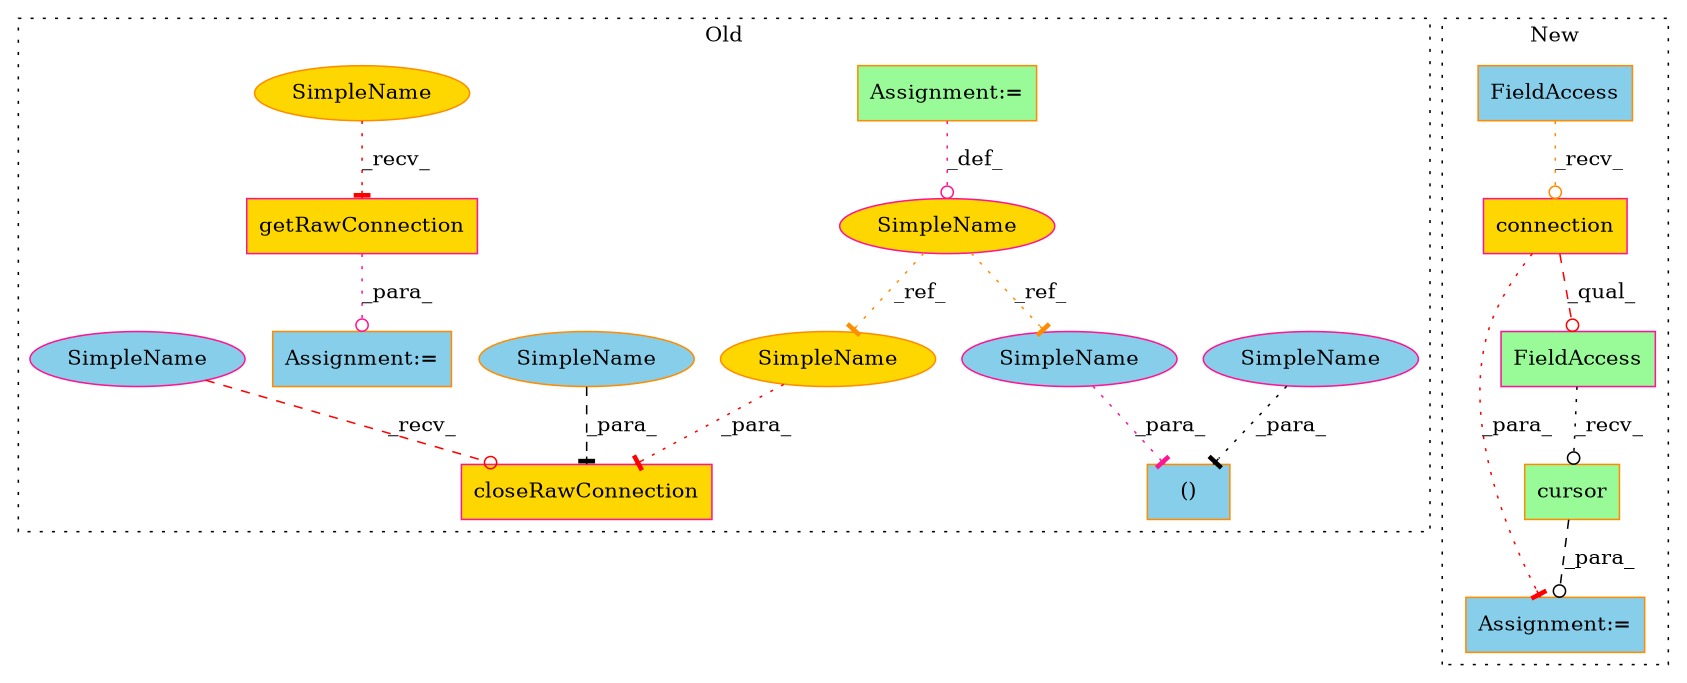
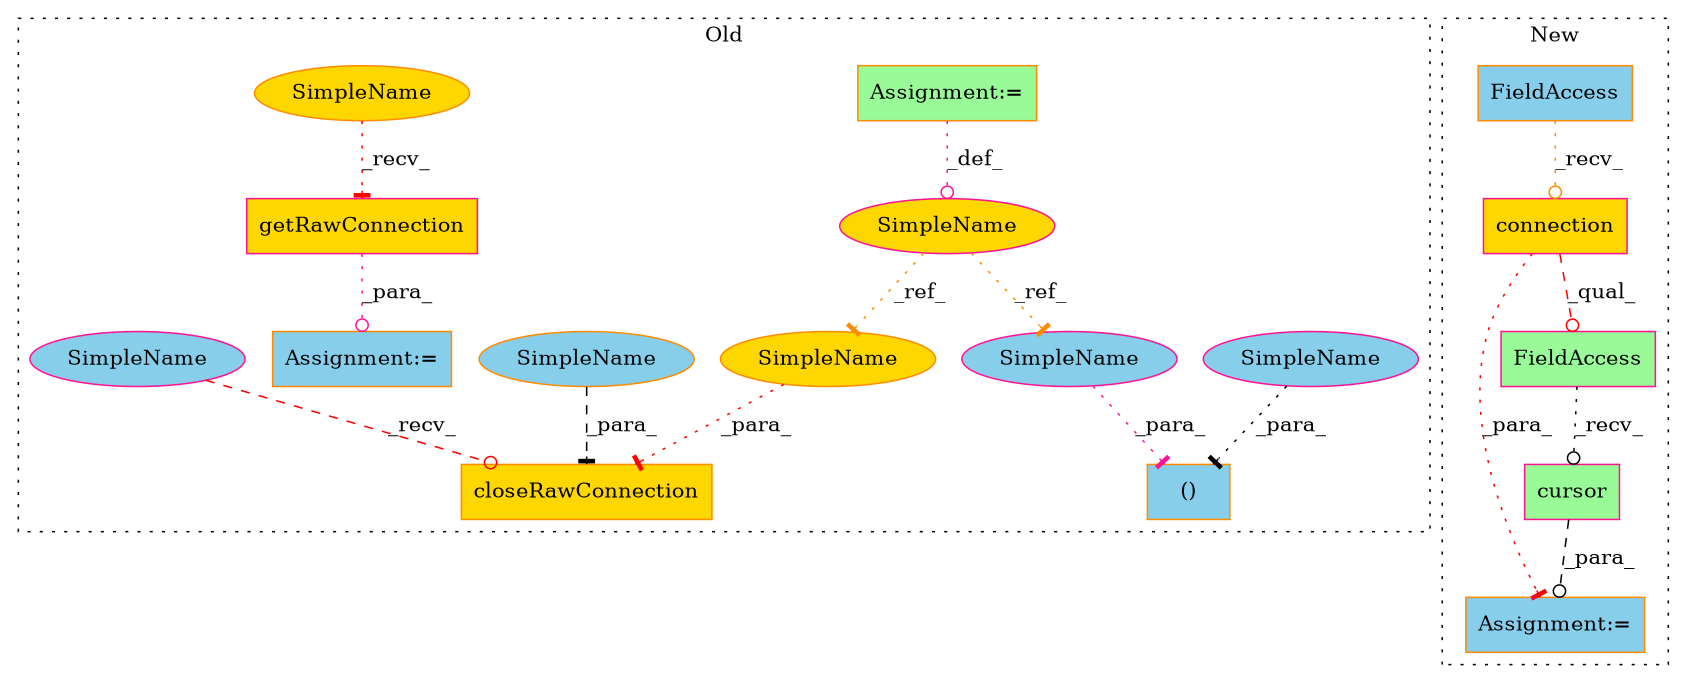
node "closeRawConnection": color deeppink -> darkorange
node "cursor": color darkorange -> deeppink
